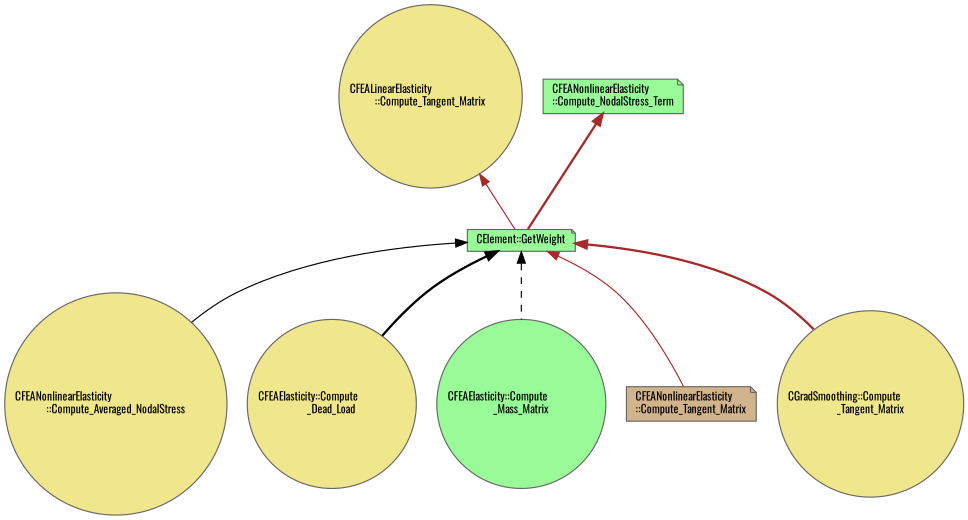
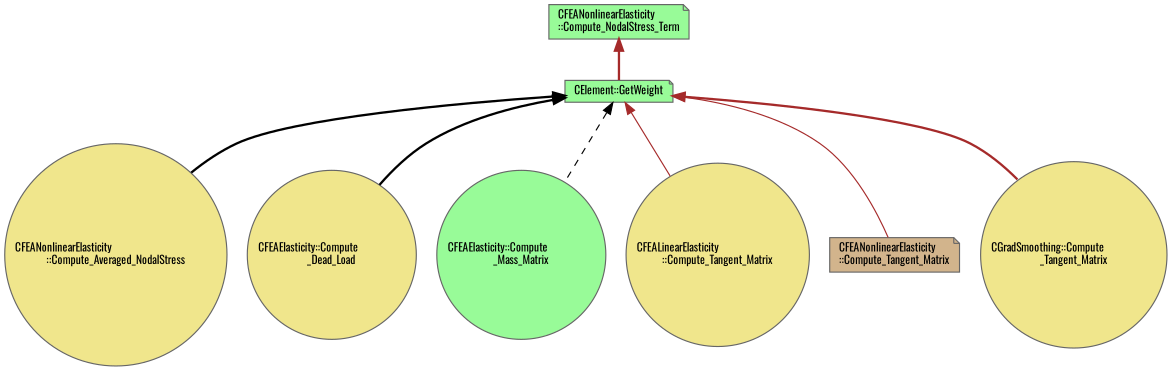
edge "CElement::GetWeight" -> "CFEALinearElasticity ::Compute_Tangent_Matrix": reversed
edge "CFEANonlinearElasticity ::Compute_Averaged_NodalStress" -> "CElement::GetWeight": style solid -> bold
